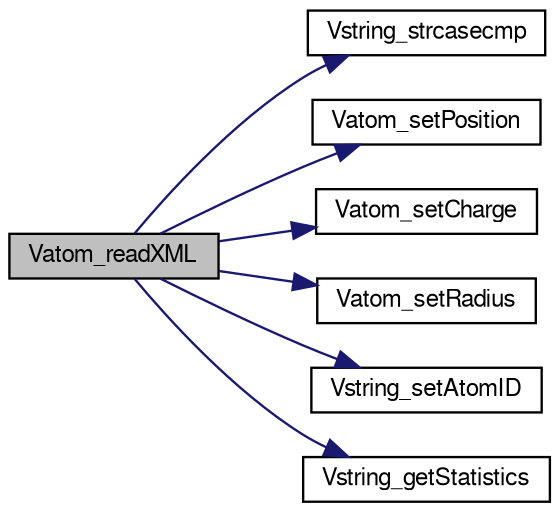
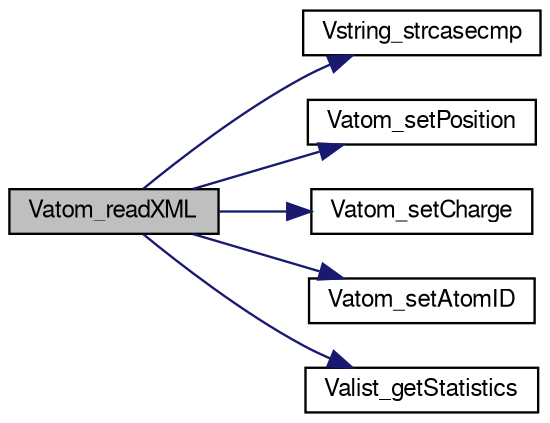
node "Vatom_setRadius": removed
node "Vstring_setAtomID": label "Vstring_setAtomID" -> "Vatom_setAtomID"
node "Vstring_getStatistics": label "Vstring_getStatistics" -> "Valist_getStatistics"
